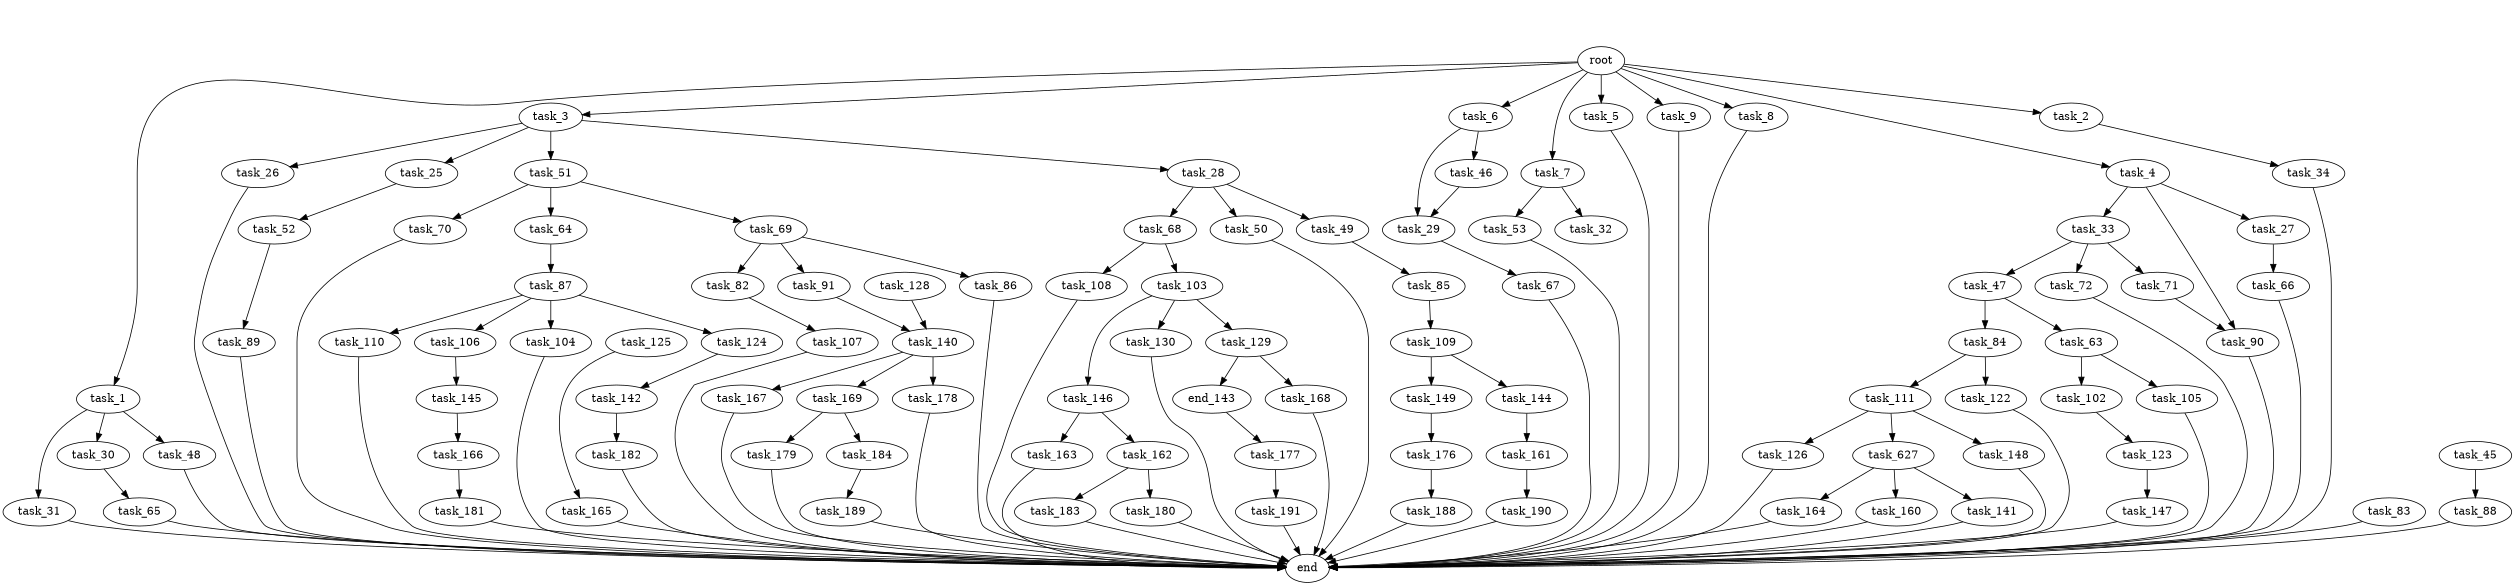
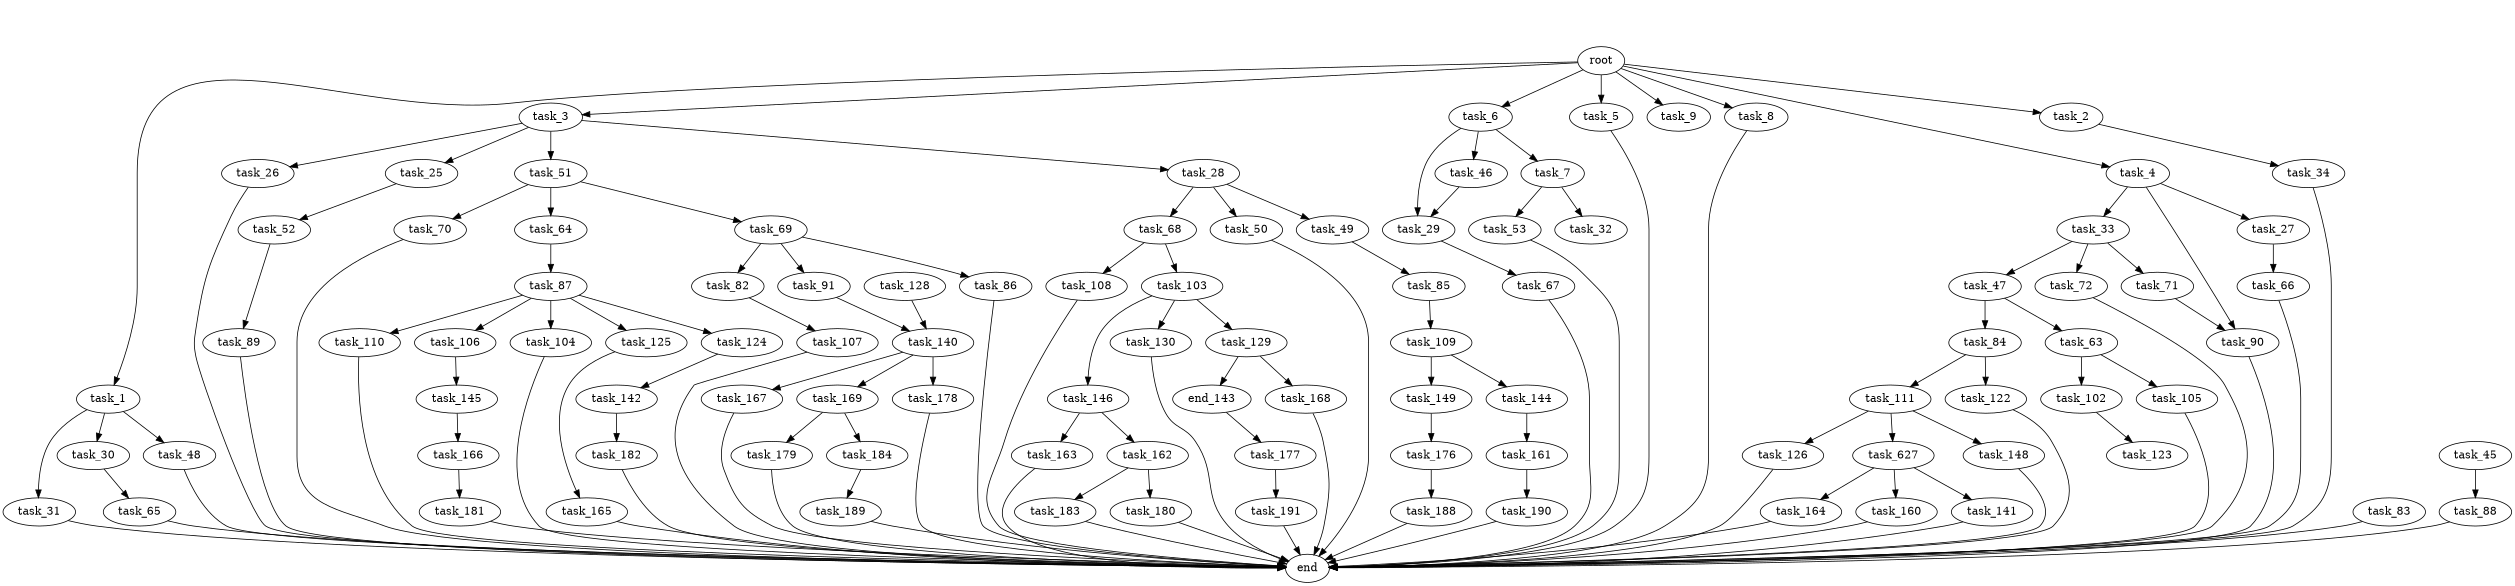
edge "root" -> "task_7": now "task_6" -> "task_7"
edge "task_87" -> "task_125": added
edge "task_9" -> "end": removed
node "task_147": removed
